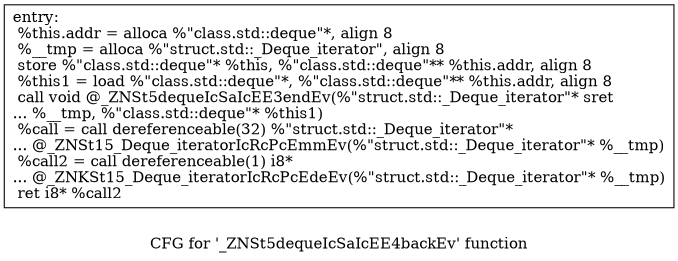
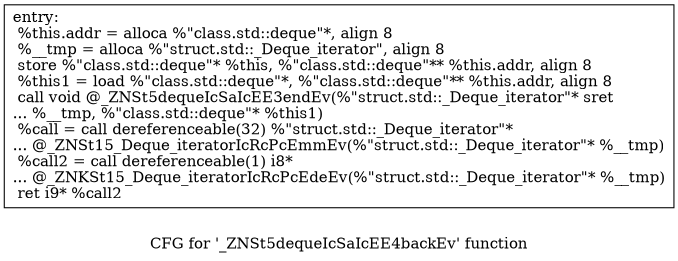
node "entry:": text "ret i8* %call2" -> "ret i9* %call2"
